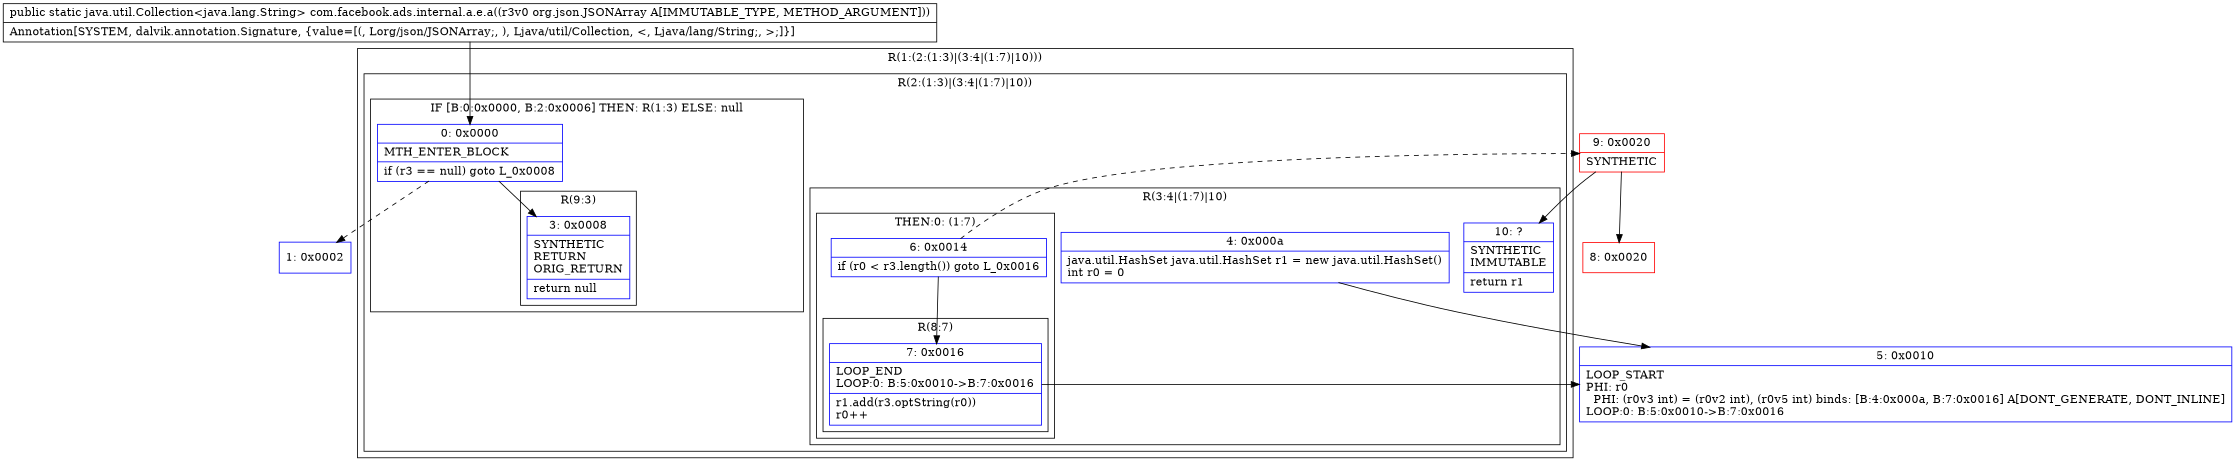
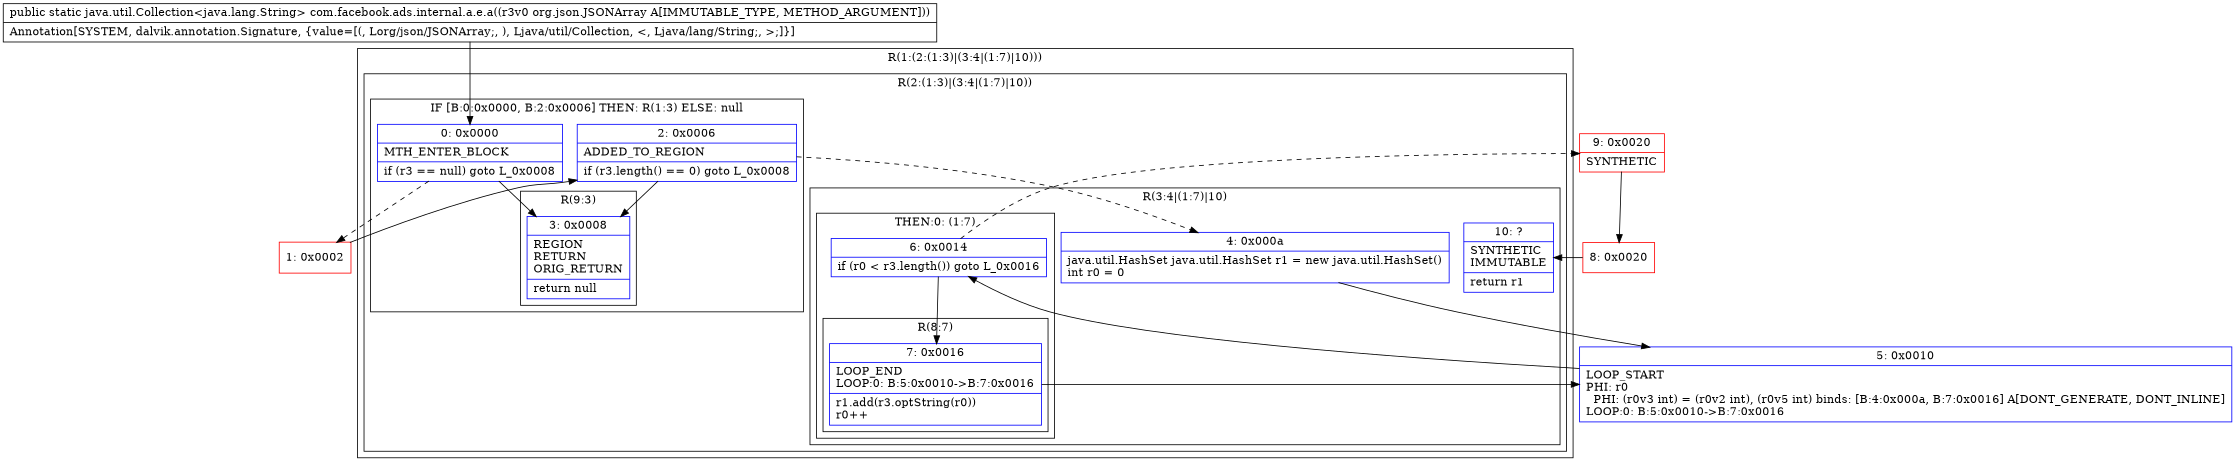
node "2: 0x0006": added
edge "9: 0x0020" -> "10: ?": now "8: 0x0020" -> "10: ?"
node "3: 0x0008": text "SYNTHETIC" -> "REGION"
node "1: 0x0002": color blue -> red
edge "5: 0x0010" -> "6: 0x0014": added
